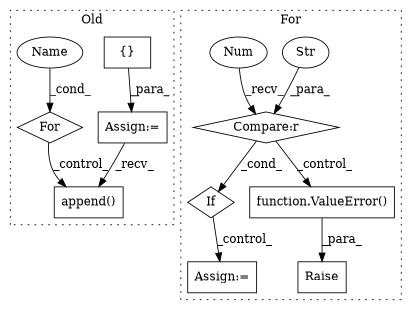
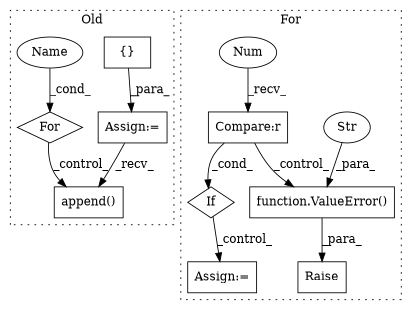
edge "Str" -> "Compare:r": now "Str" -> "function.ValueError()"
node "Compare:r": shape diamond -> box
